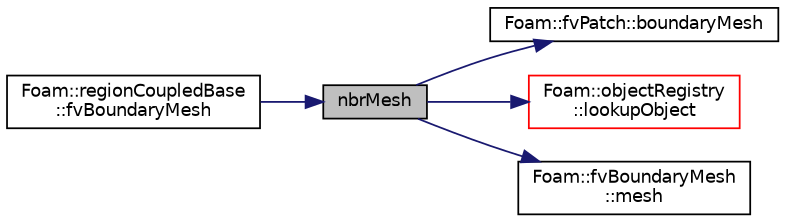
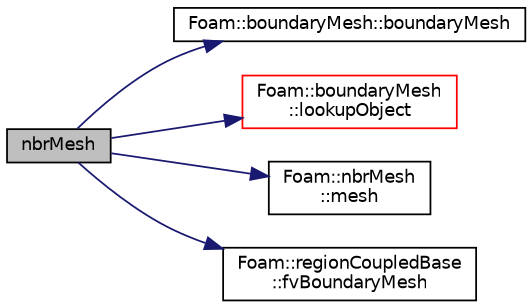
node "Foam::fvPatch::boundaryMesh": label "Foam::fvPatch::boundaryMesh" -> "Foam::boundaryMesh::boundaryMesh"
edge "Foam::regionCoupledBase ::fvBoundaryMesh" -> "nbrMesh": reversed
node "Foam::objectRegistry ::lookupObject": label "Foam::objectRegistry ::lookupObject" -> "Foam::boundaryMesh ::lookupObject"
node "Foam::fvBoundaryMesh ::mesh": label "Foam::fvBoundaryMesh ::mesh" -> "Foam::nbrMesh ::mesh"
